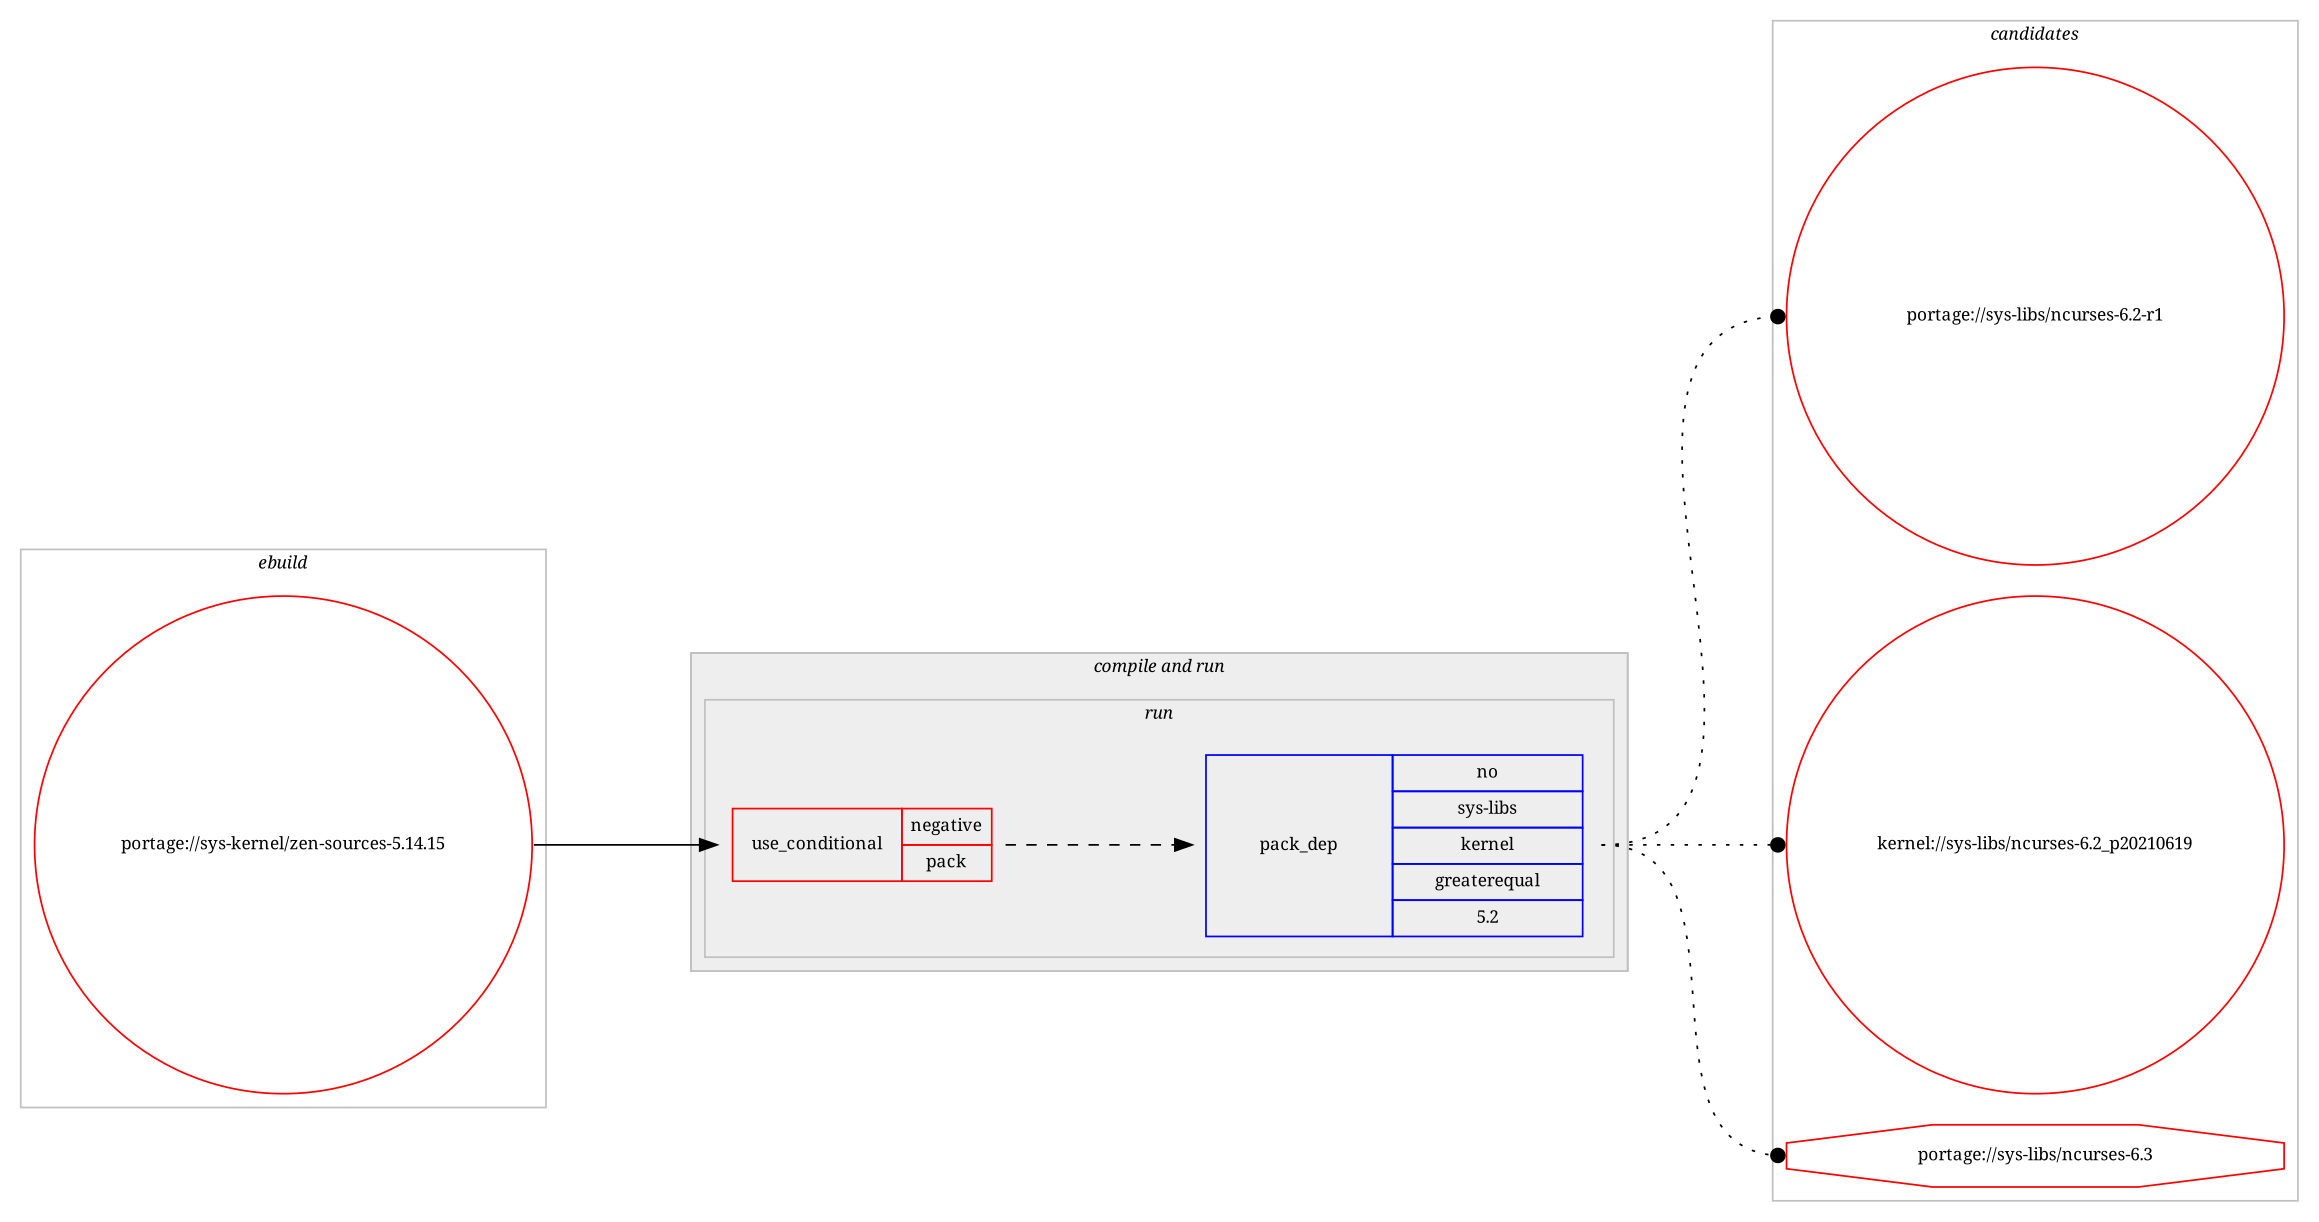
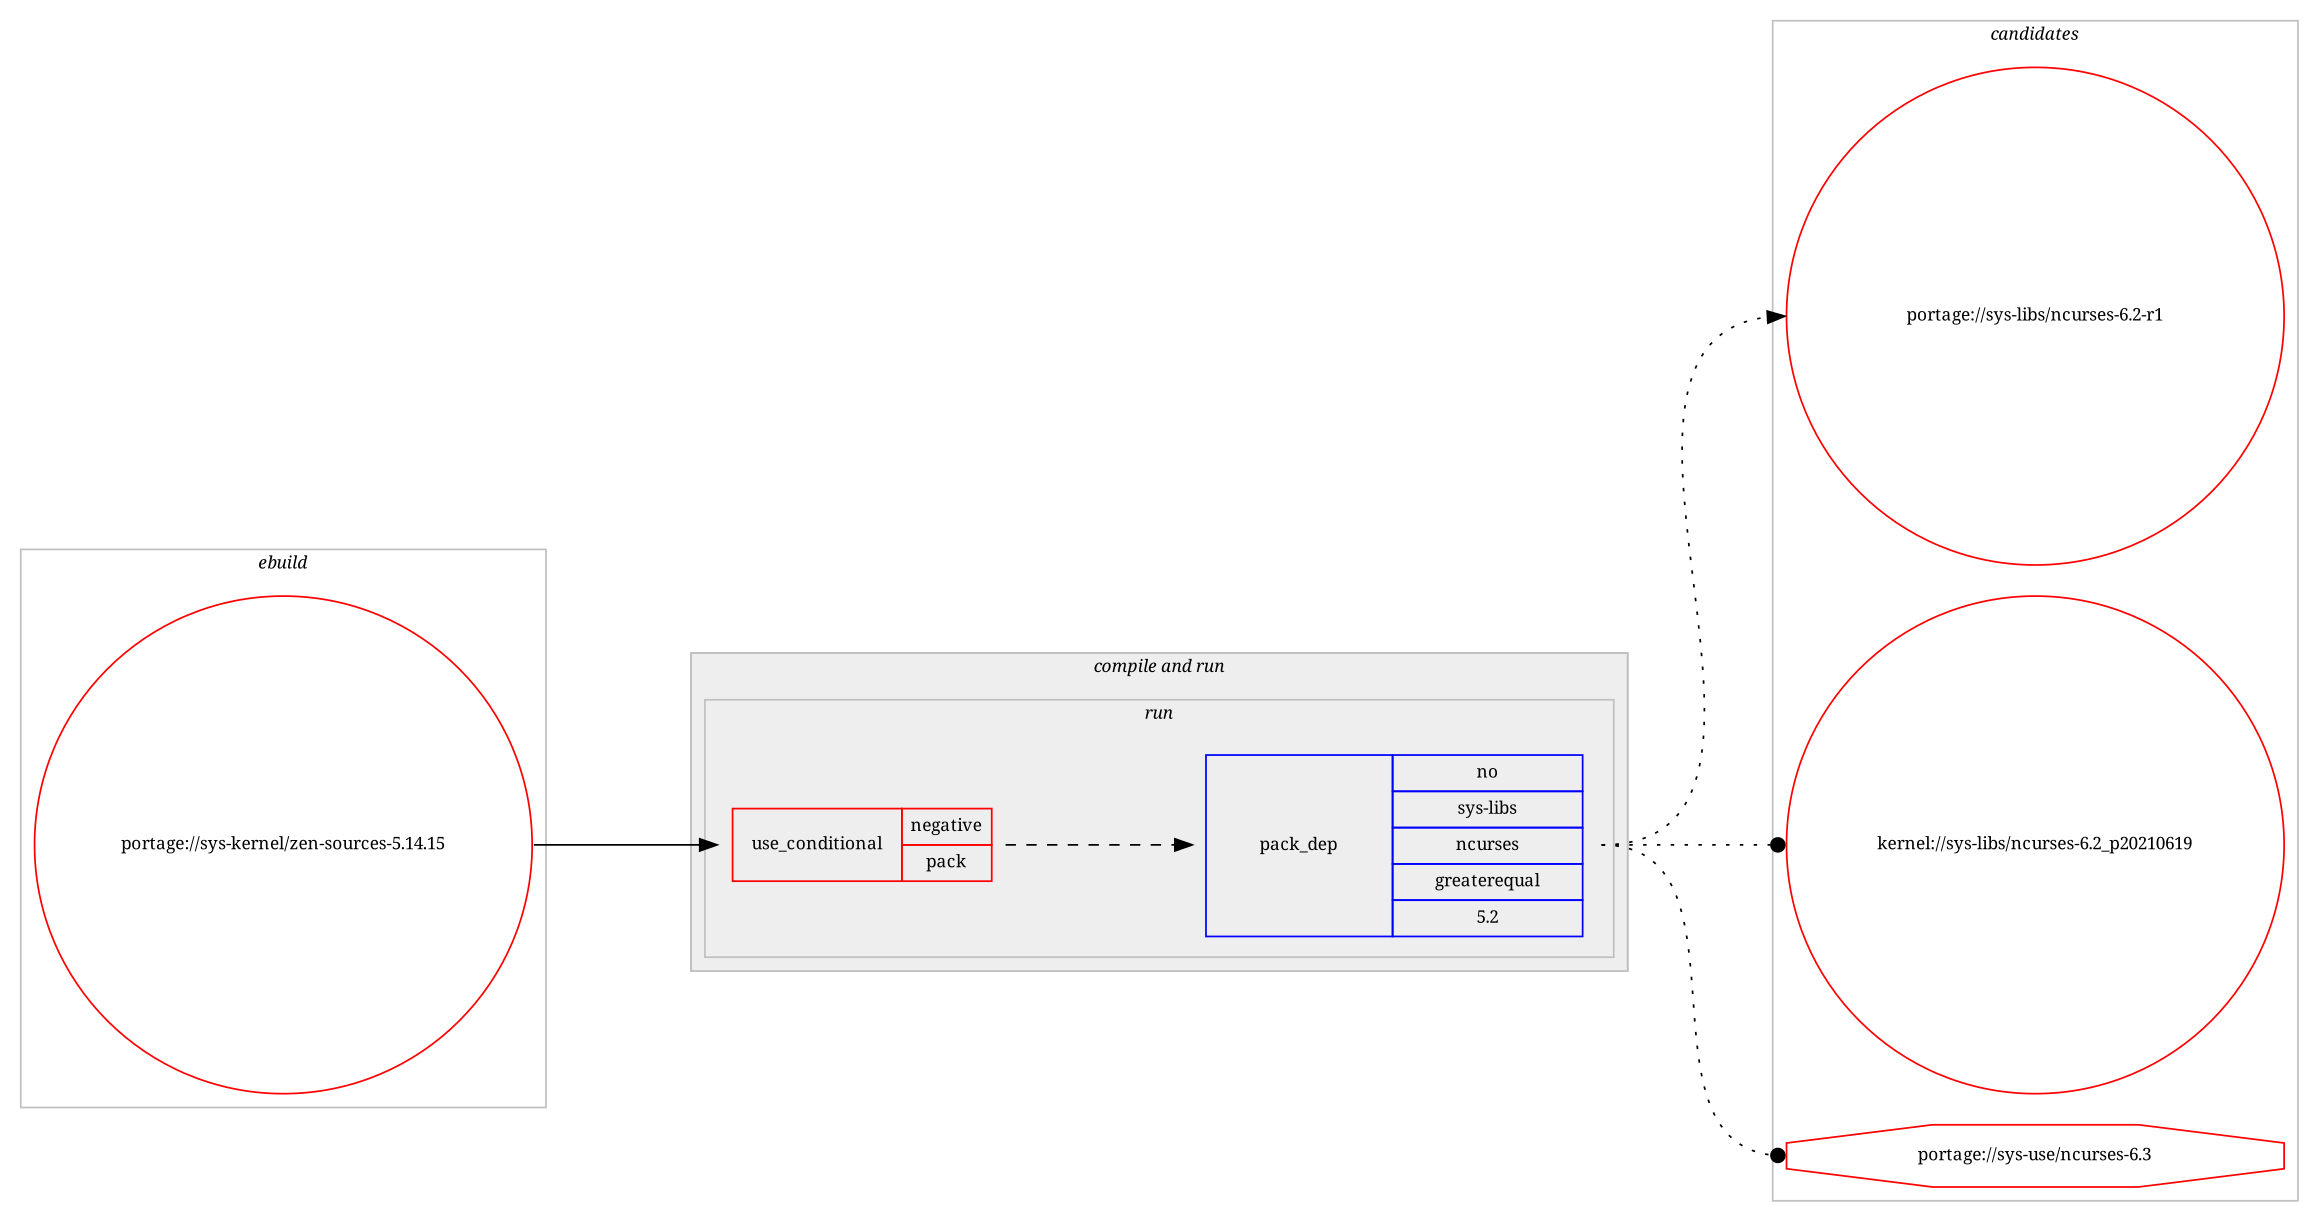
edge "pack_dep" -> "portage://sys-libs/ncurses-6.2-r1": arrowhead dot -> normal
node "pack_dep": text "kernel" -> "ncurses"
node "portage://sys-libs/ncurses-6.3": label "portage://sys-libs/ncurses-6.3" -> "portage://sys-use/ncurses-6.3"
